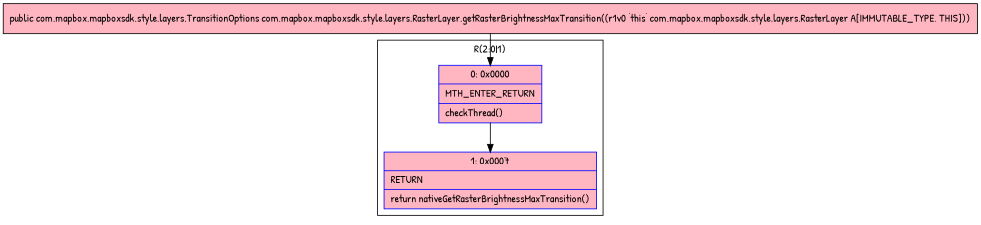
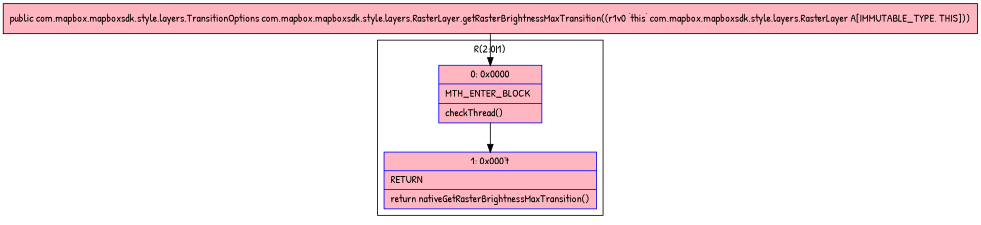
node "0: 0x0000": text "MTH_ENTER_RETURN" -> "MTH_ENTER_BLOCK"
